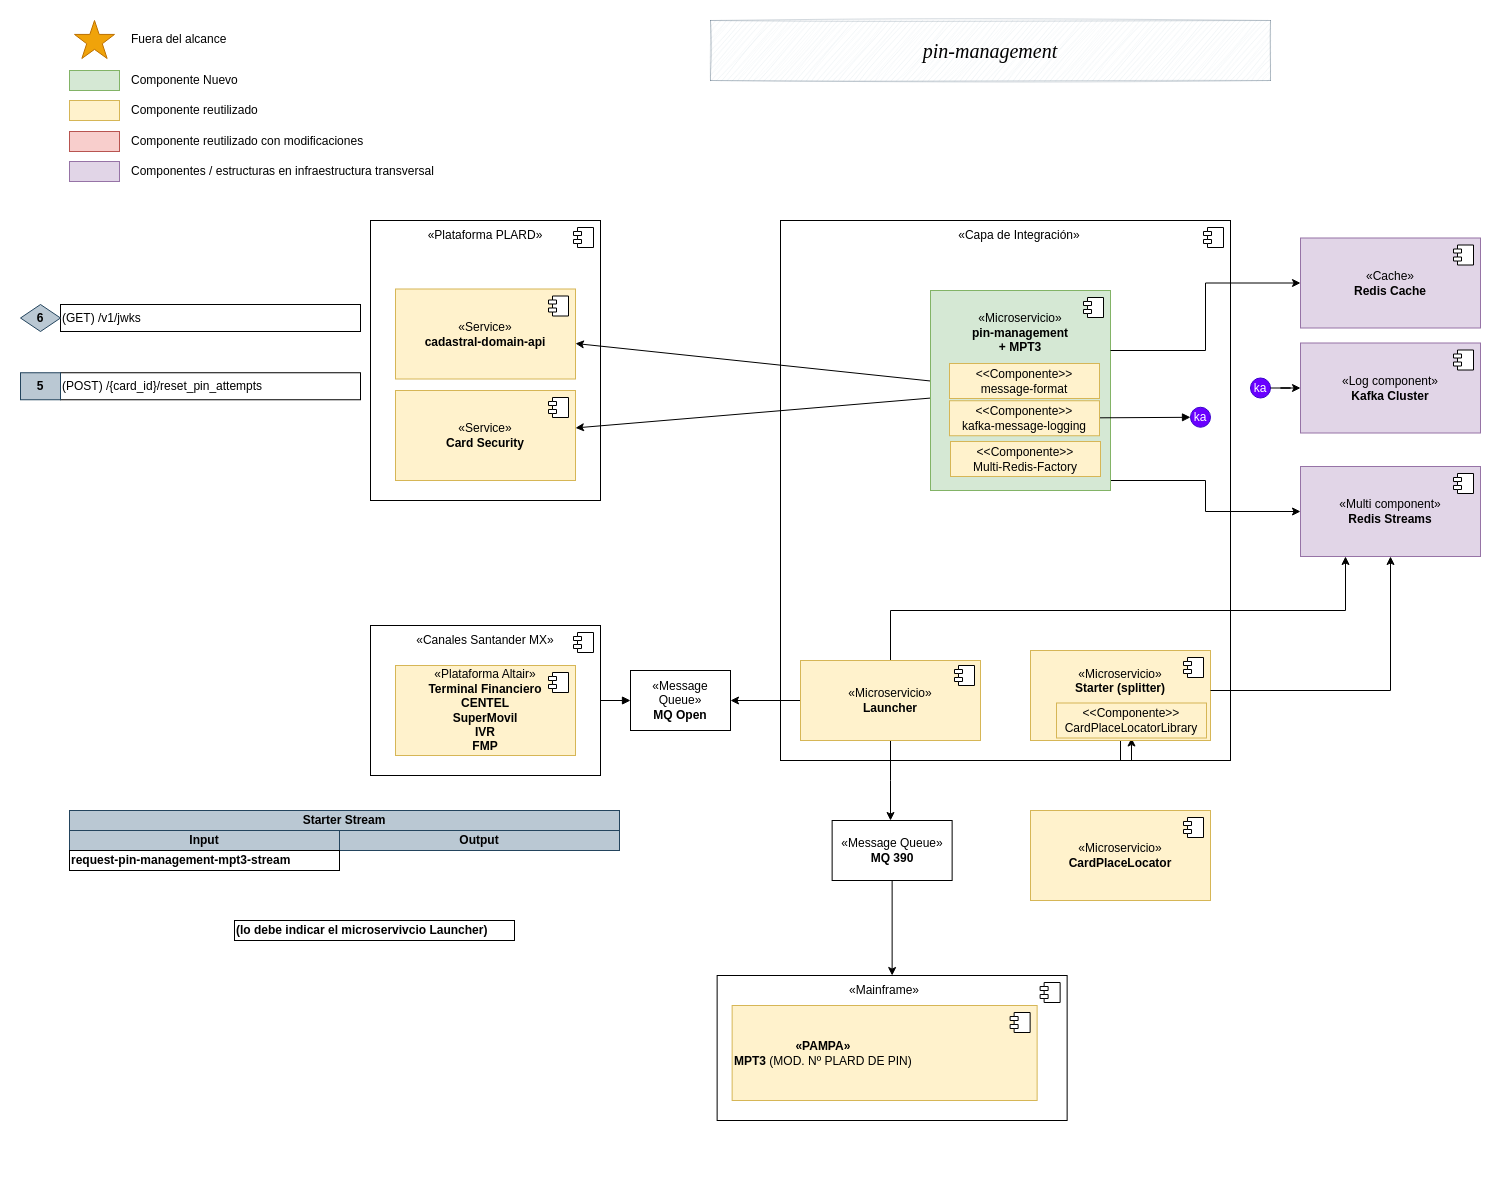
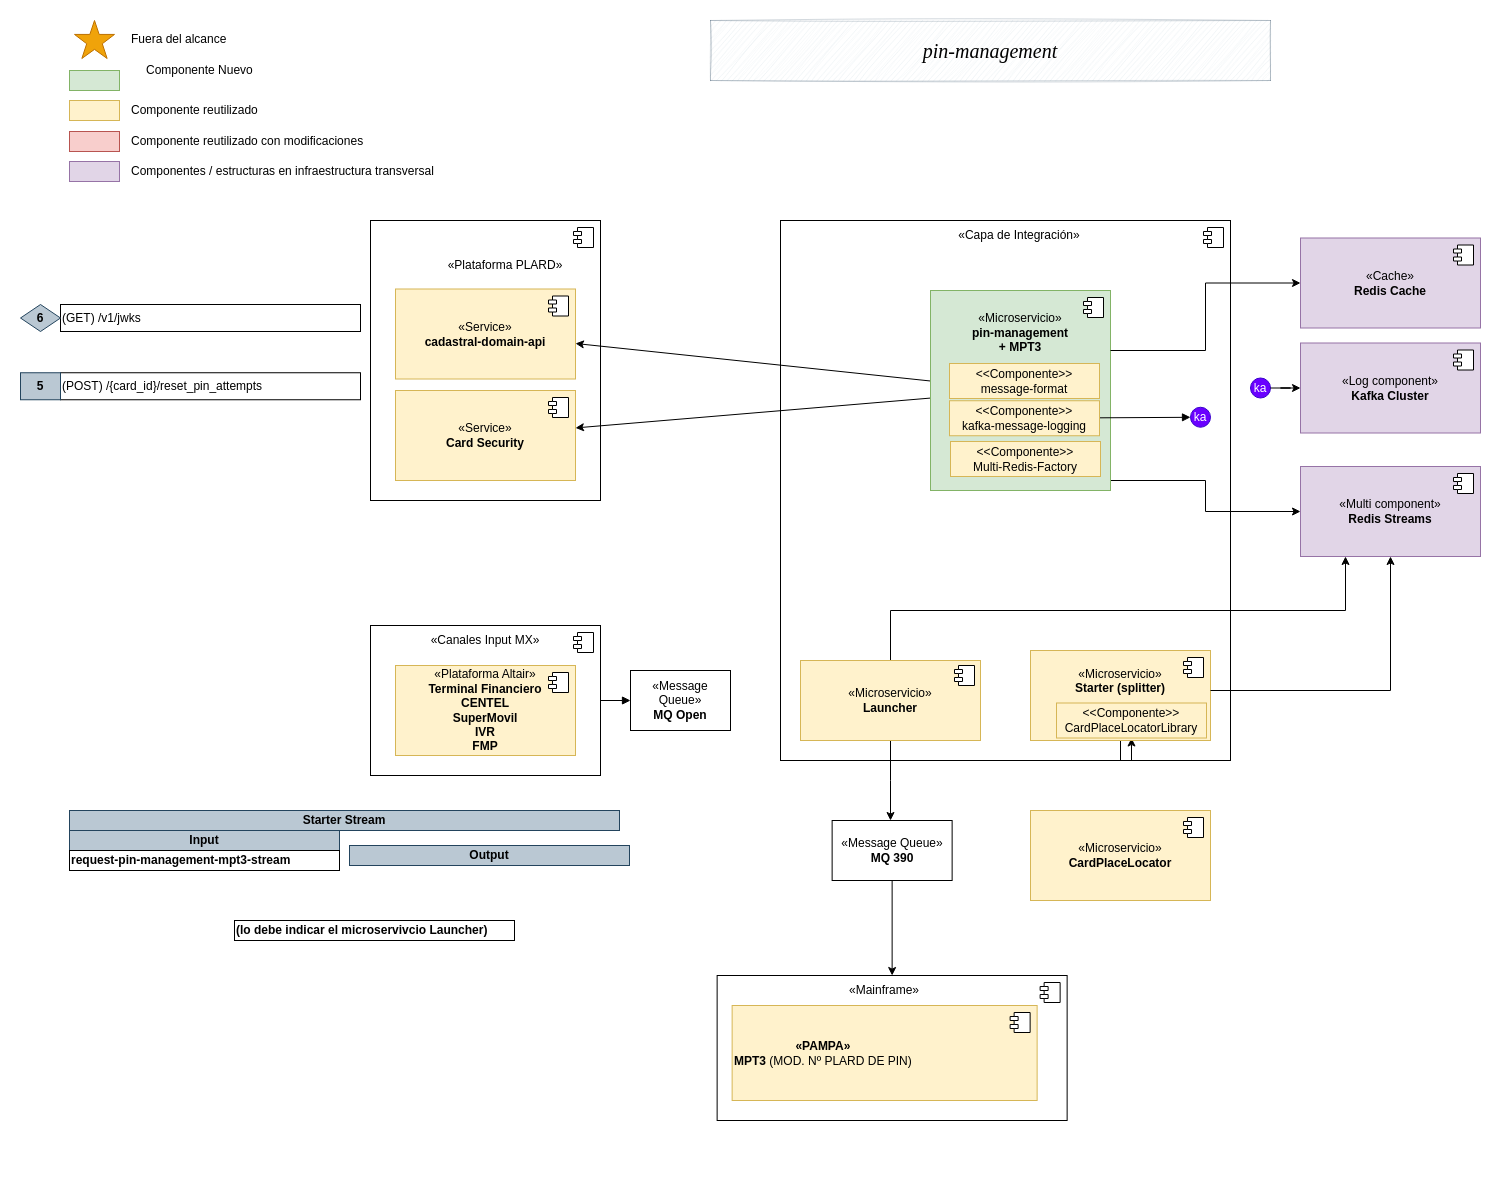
node "Componente Nuevo": moved (185, 81) -> (200, 71)
node "«Plataforma PLARD»": moved (486, 236) -> (506, 266)
node "«Canales Santander MX»": label "«Canales Santander MX»" -> "«Canales Input MX»"
edge "«Microservicio» Launcher" -> "«Message Queue» MQ Open": removed
node "Output": moved (480, 841) -> (490, 856)
